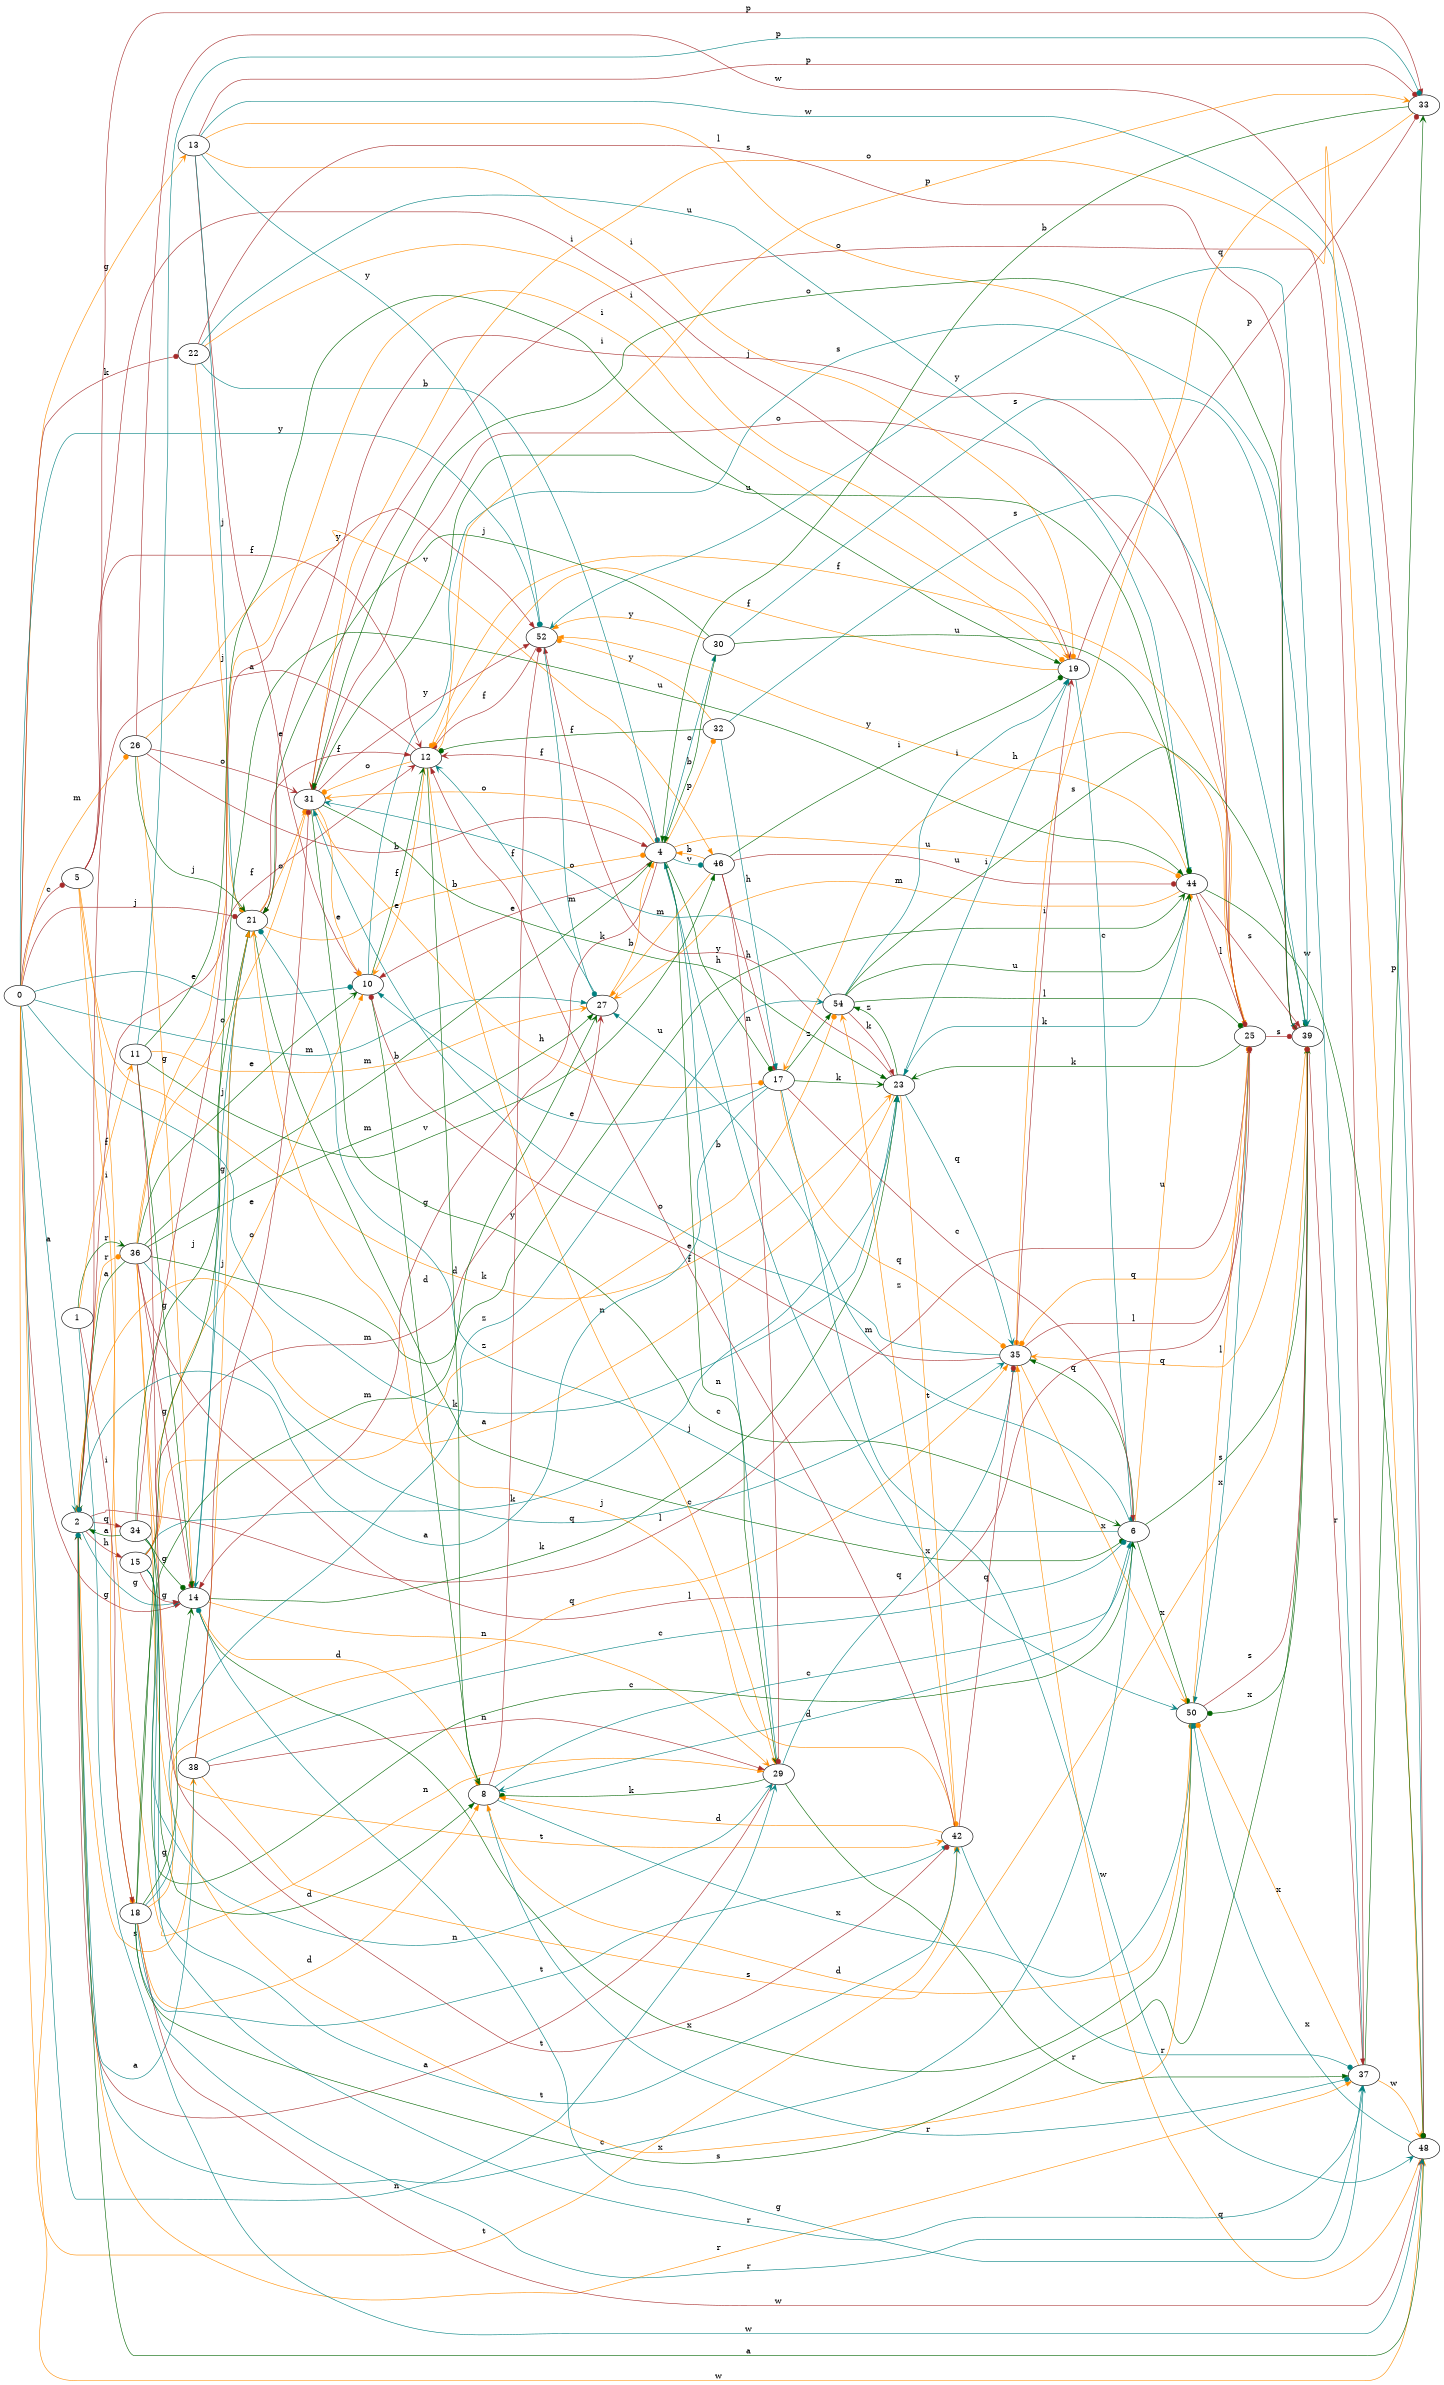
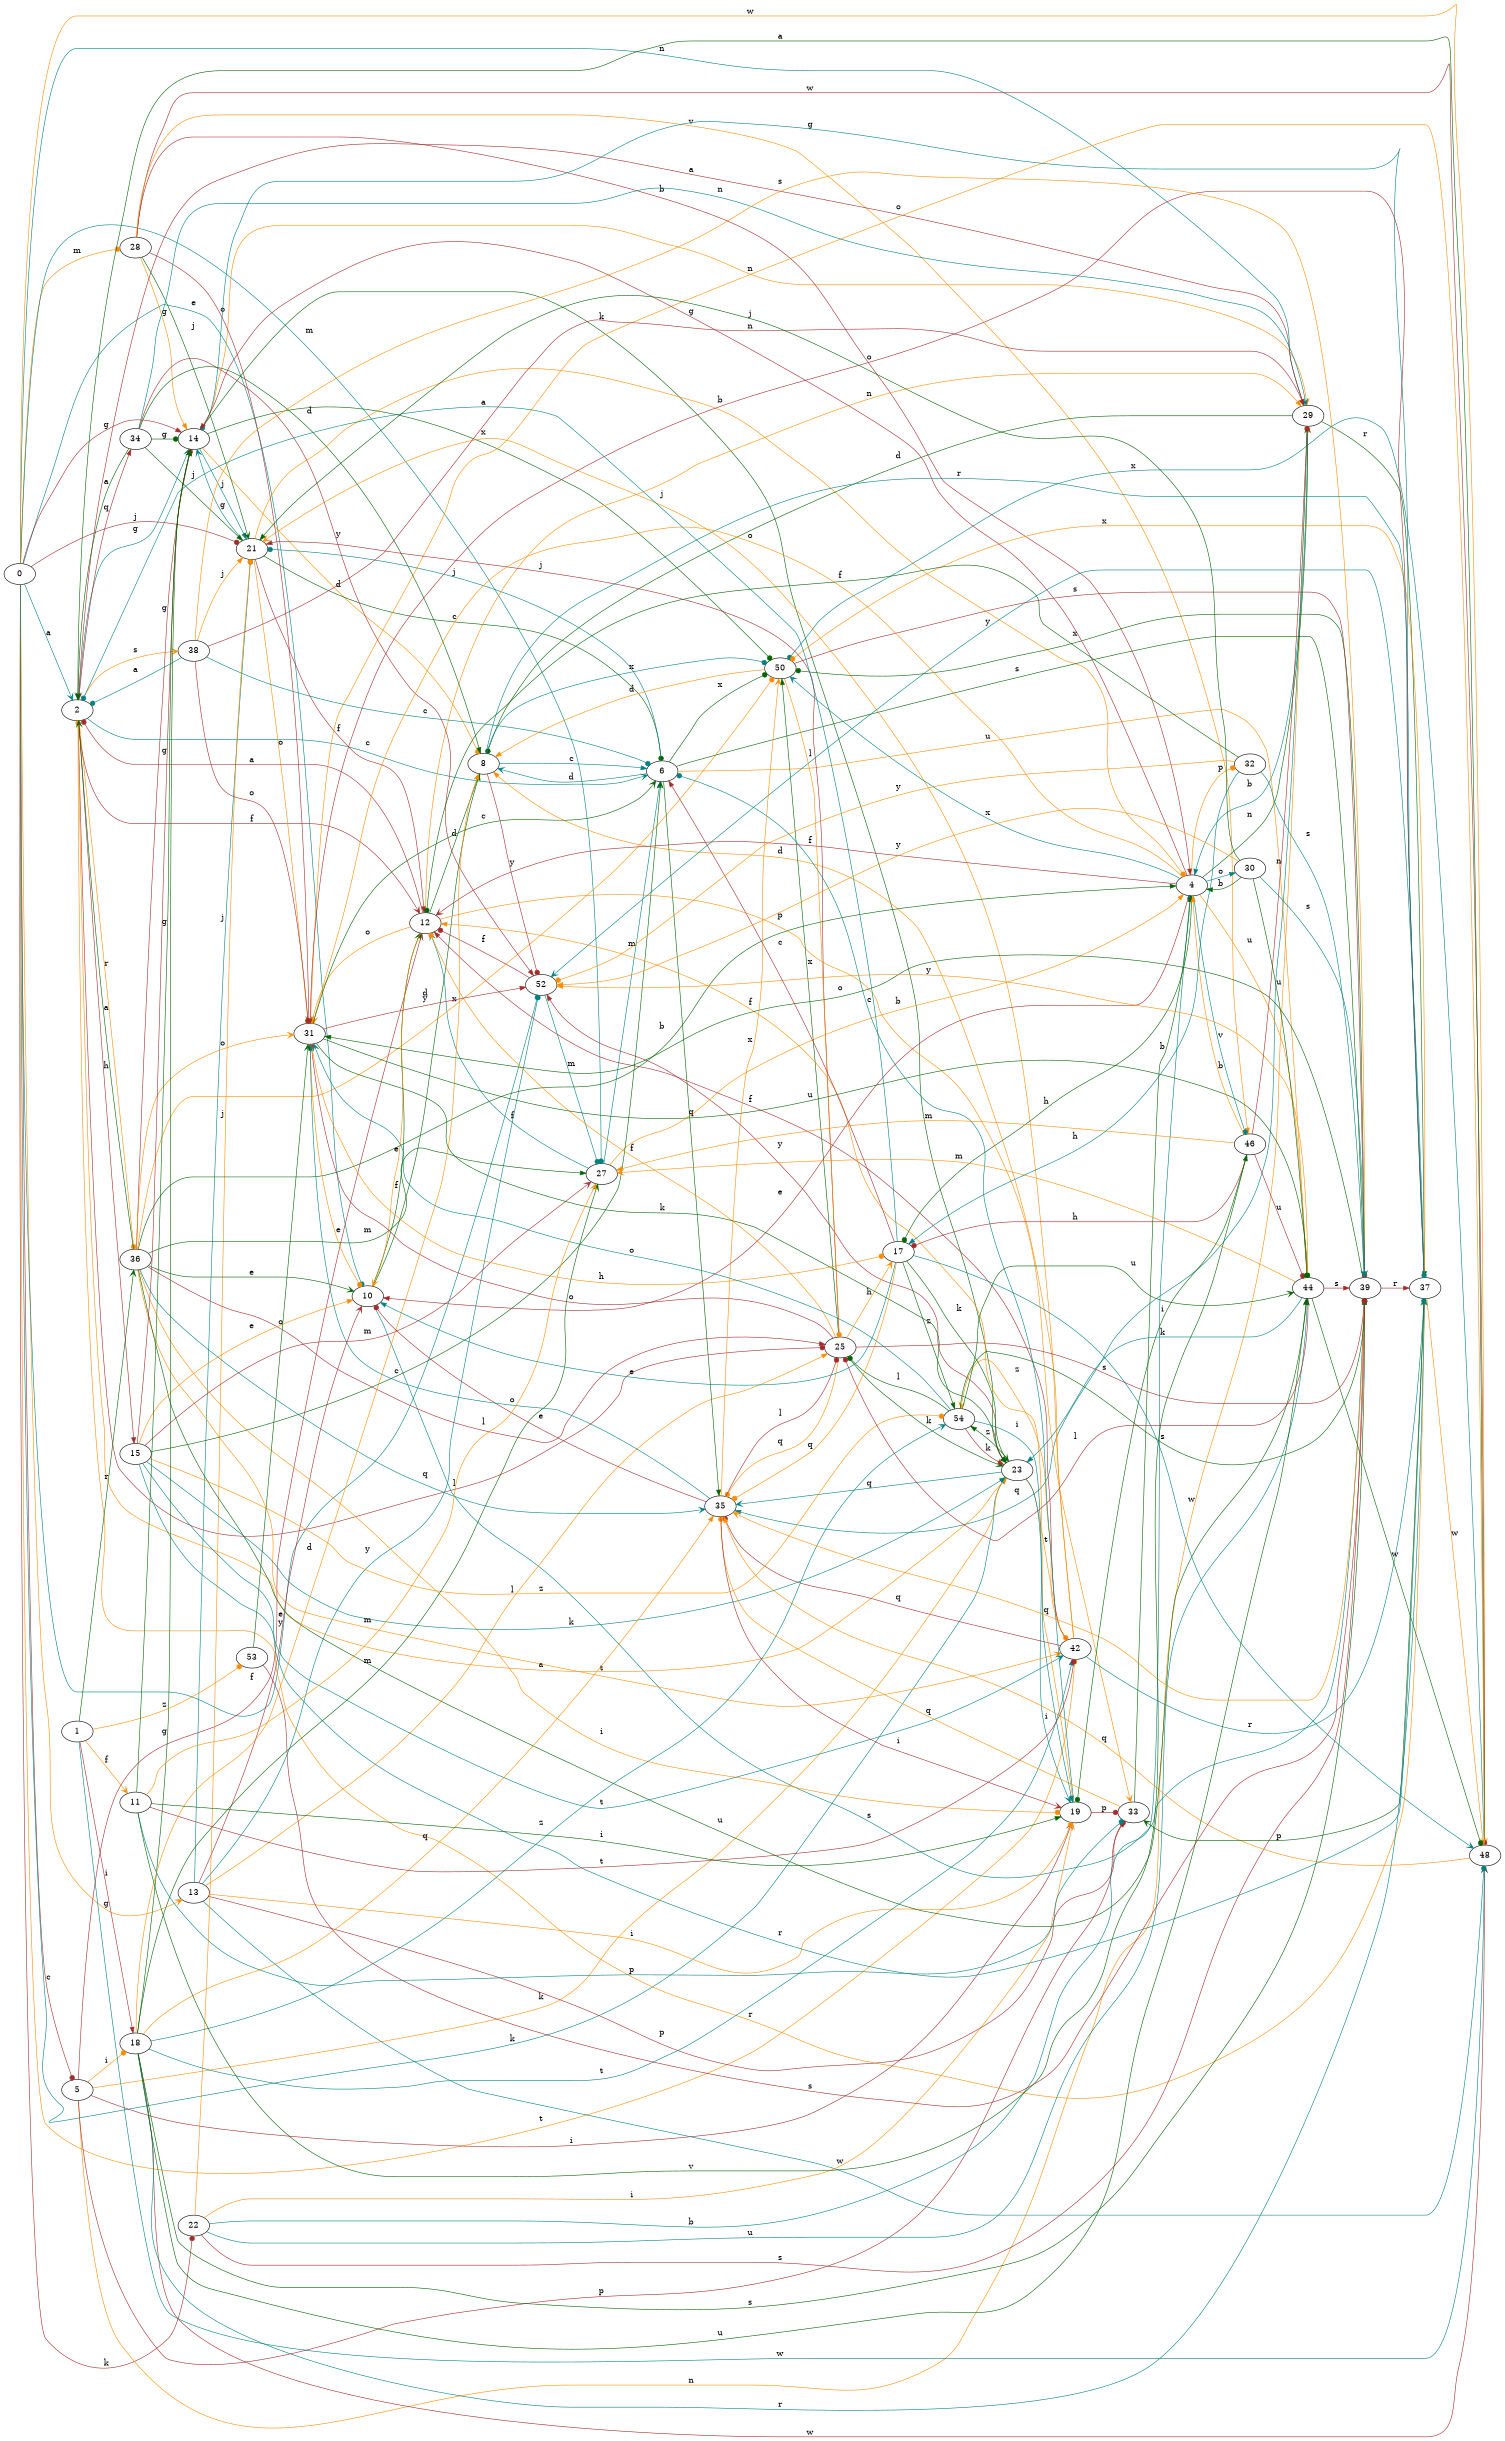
node "26": label "26" -> "28"
edge "0" -> "27": arrowhead normal -> dot
edge "6" -> "27": reversed
edge "25" -> "50": color teal -> darkgreen
node "53": added
edge "29" -> "8": label "k" -> "d"
